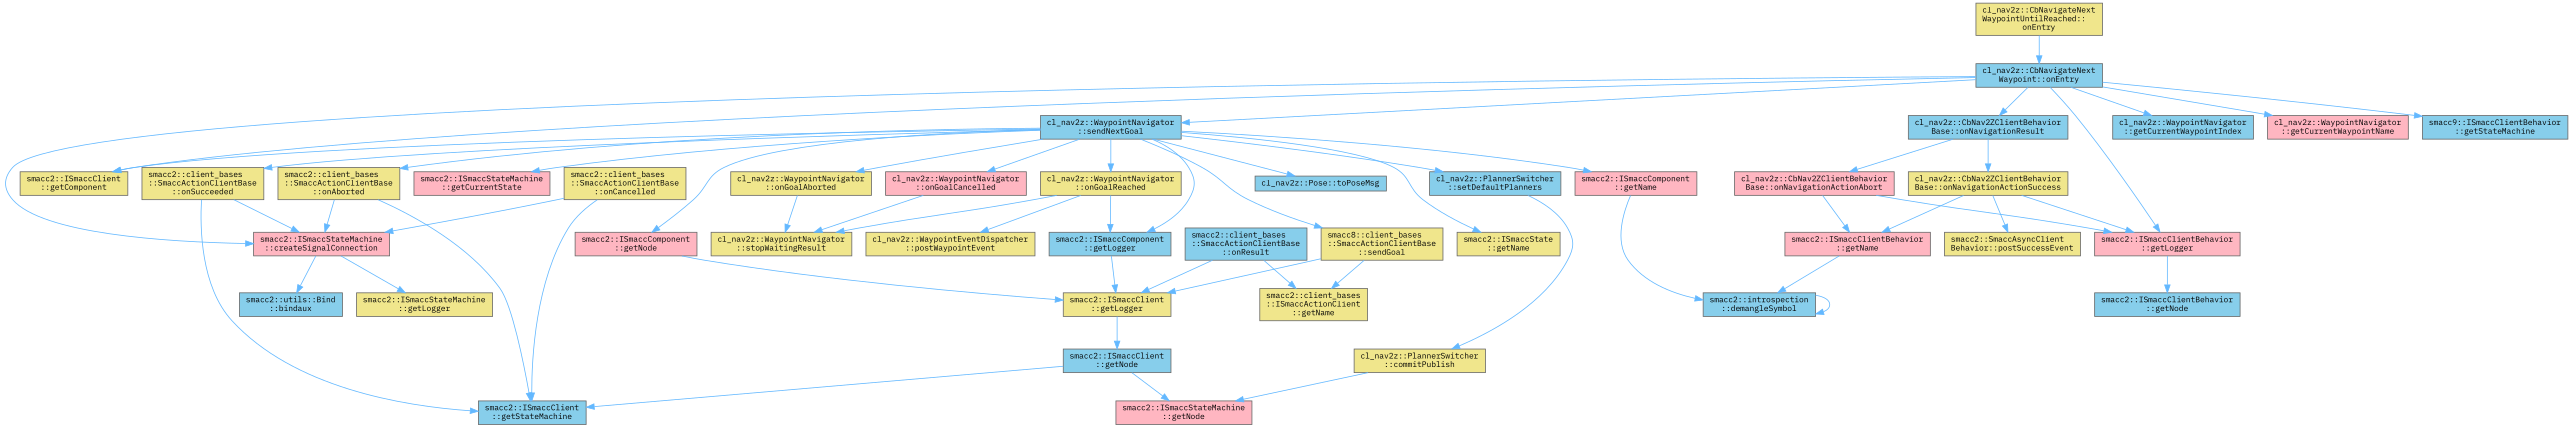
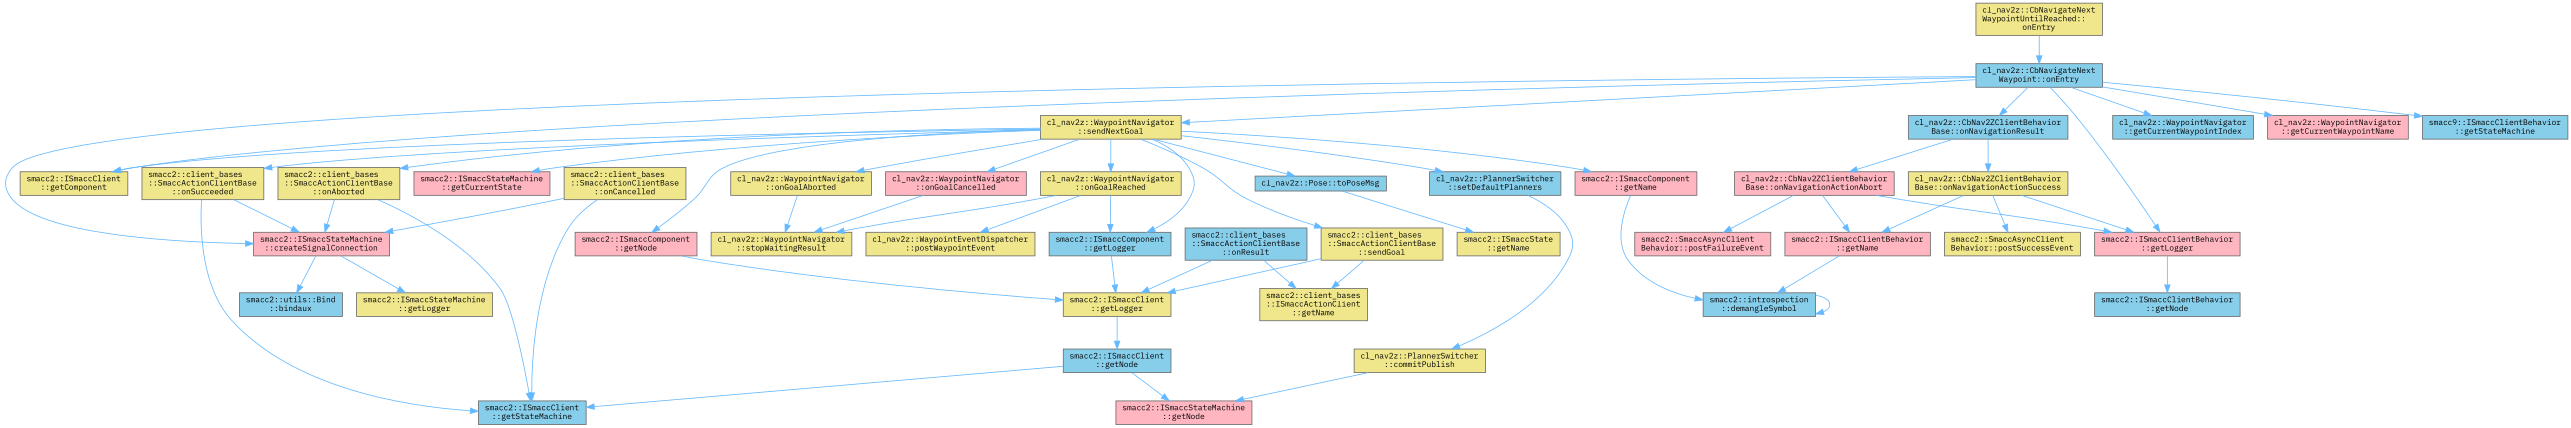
node "cl_nav2z::WaypointNavigator ::sendNextGoal": fillcolor skyblue -> khaki
edge "cl_nav2z::WaypointNavigator ::sendNextGoal" -> "smacc2::ISmaccState ::getName": now "cl_nav2z::Pose::toPoseMsg" -> "smacc2::ISmaccState ::getName"
node "smacc8::client_bases ::SmaccActionClientBase ::sendGoal": label "smacc8::client_bases ::SmaccActionClientBase ::sendGoal" -> "smacc2::client_bases ::SmaccActionClientBase ::sendGoal"
node "smacc2::SmaccAsyncClient Behavior::postFailureEvent": added
